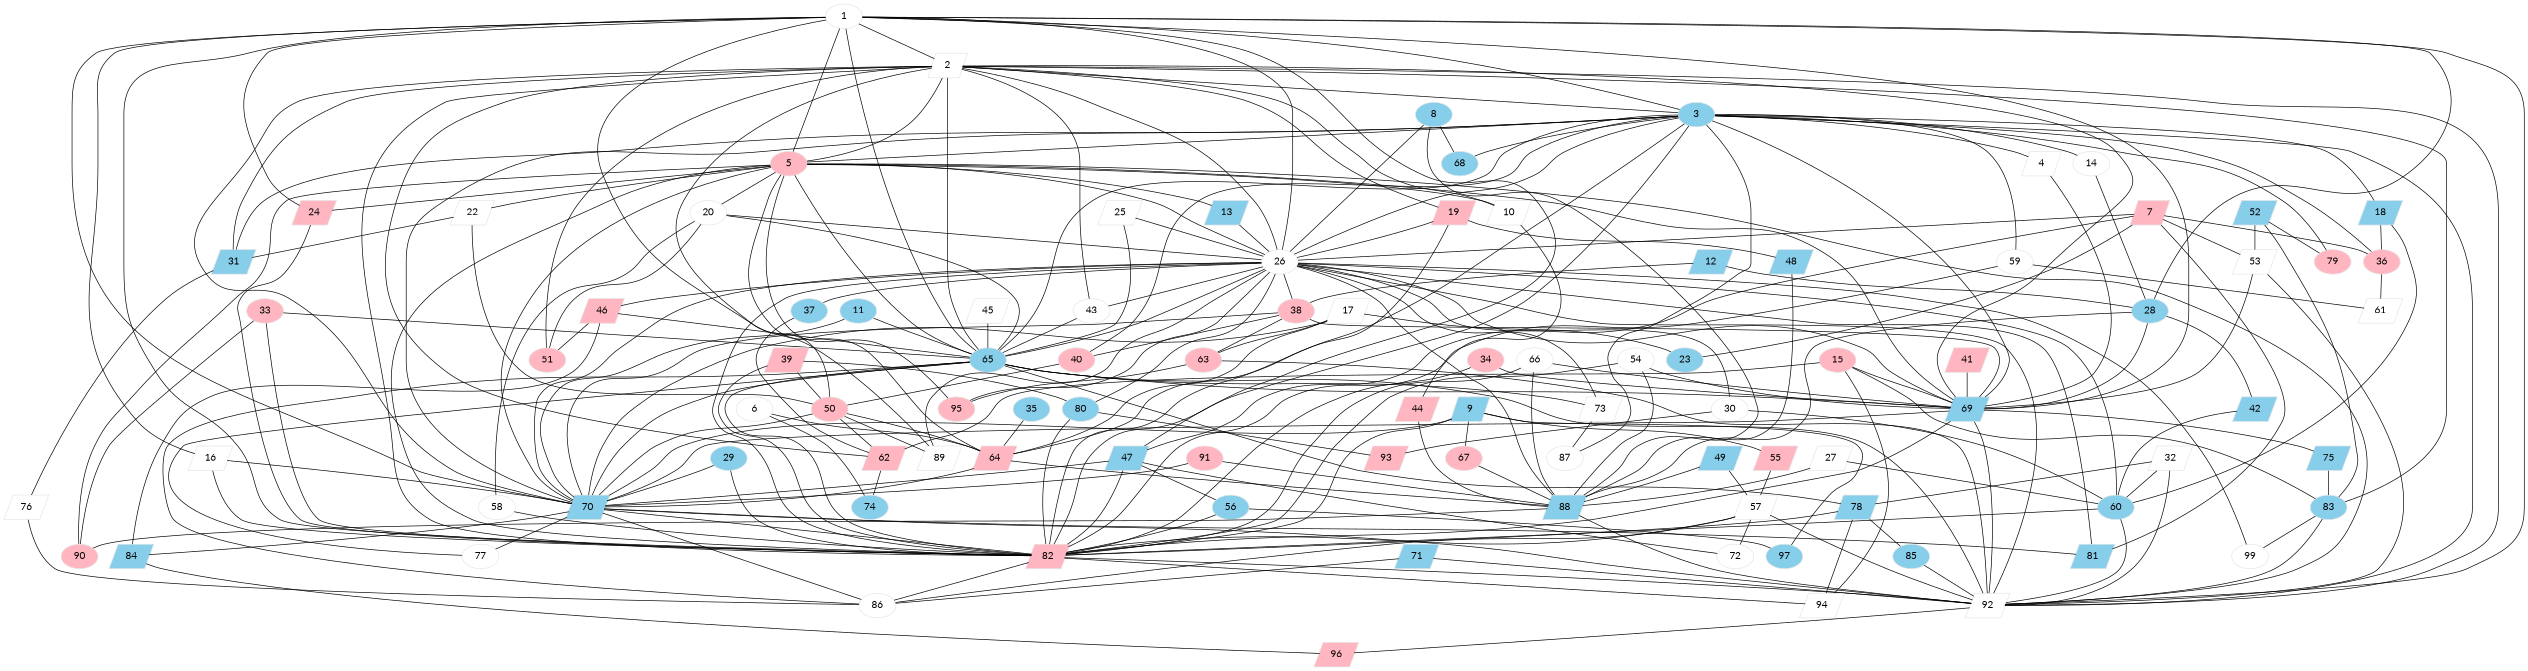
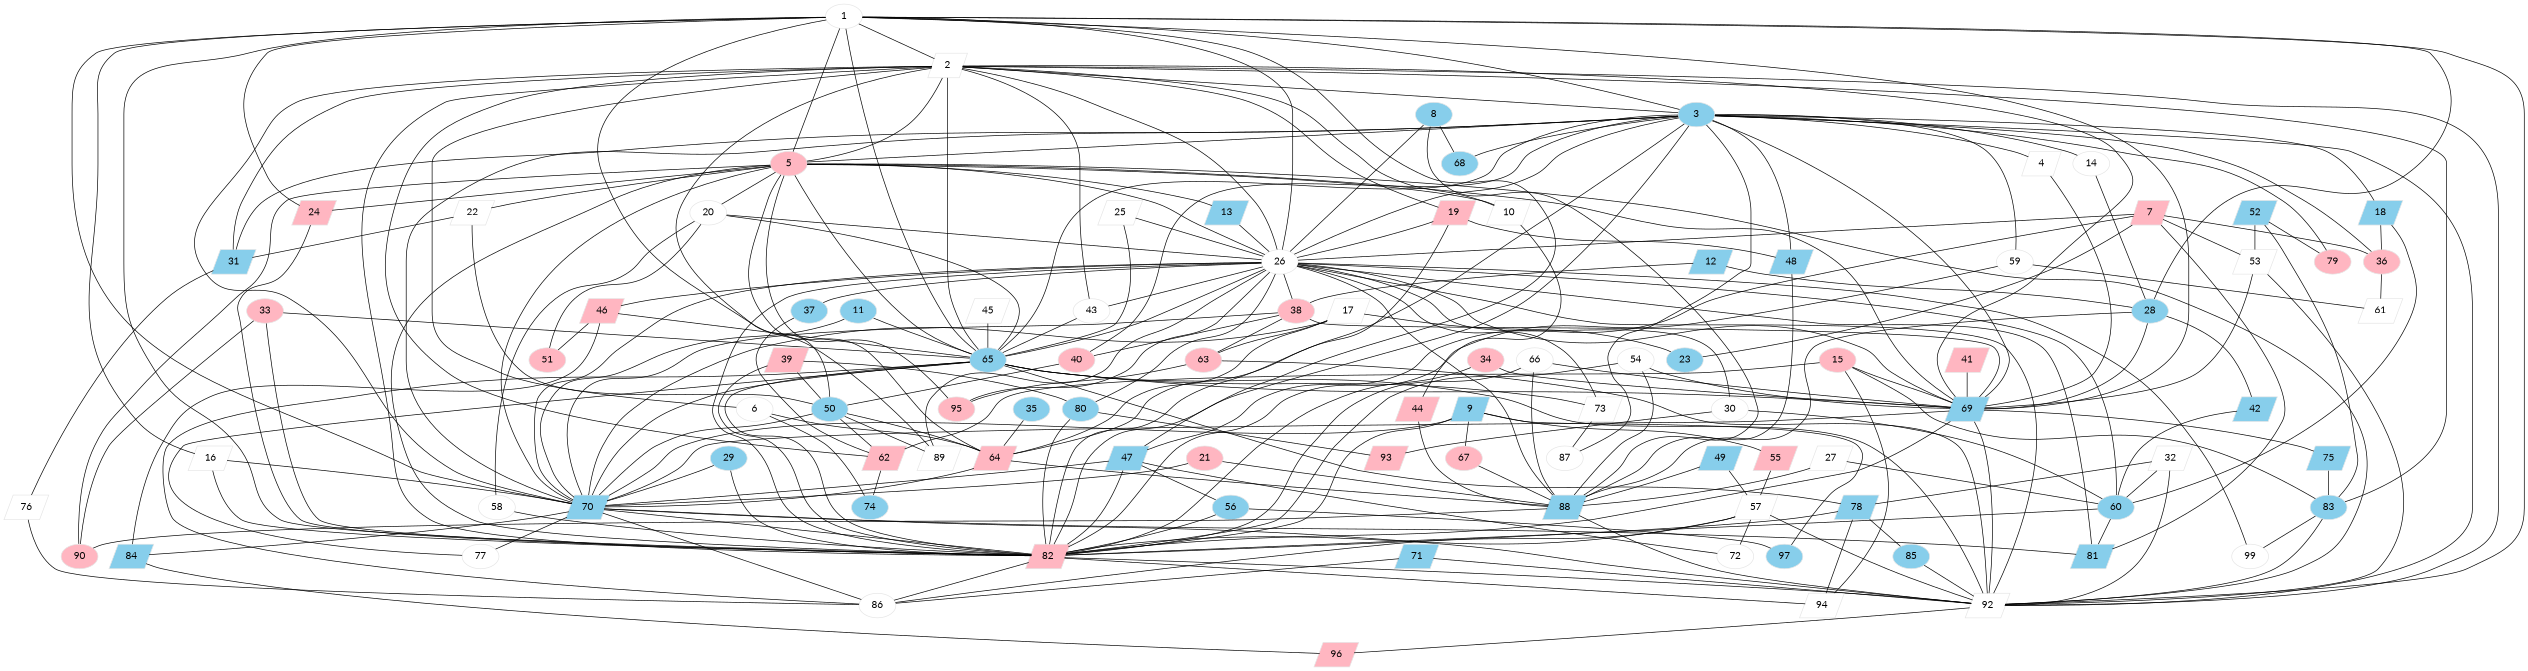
edge "2" -- "51": now "2" -- "6"
edge "3" -- "48": added
node "50": fillcolor lightpink -> skyblue
node "91": label "91" -> "21"
edge "60" -- "92": now "60" -- "81"
